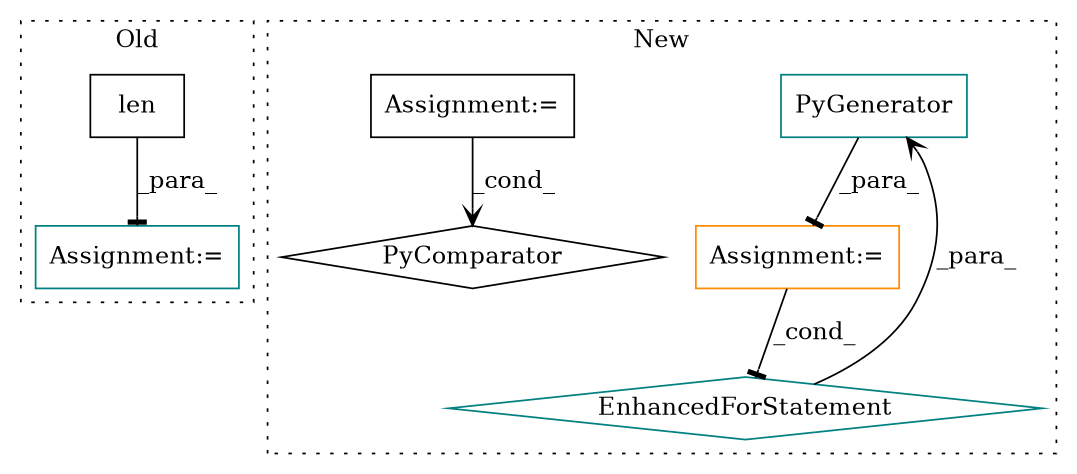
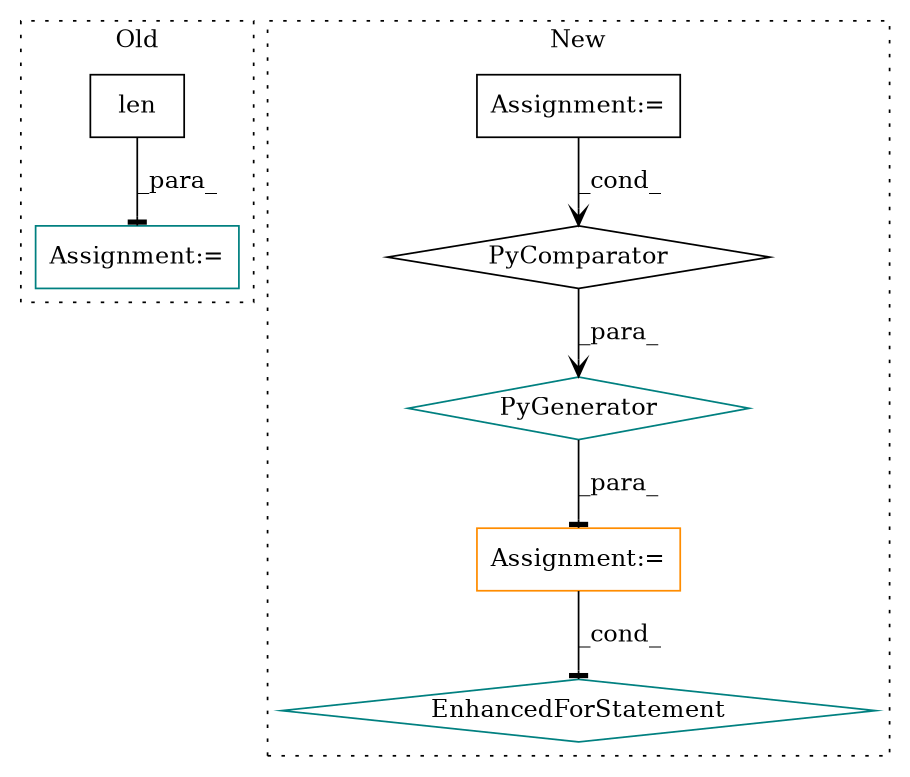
node "PyGenerator": shape box -> diamond
edge "EnhancedForStatement" -> "PyGenerator": now "PyComparator" -> "PyGenerator"
